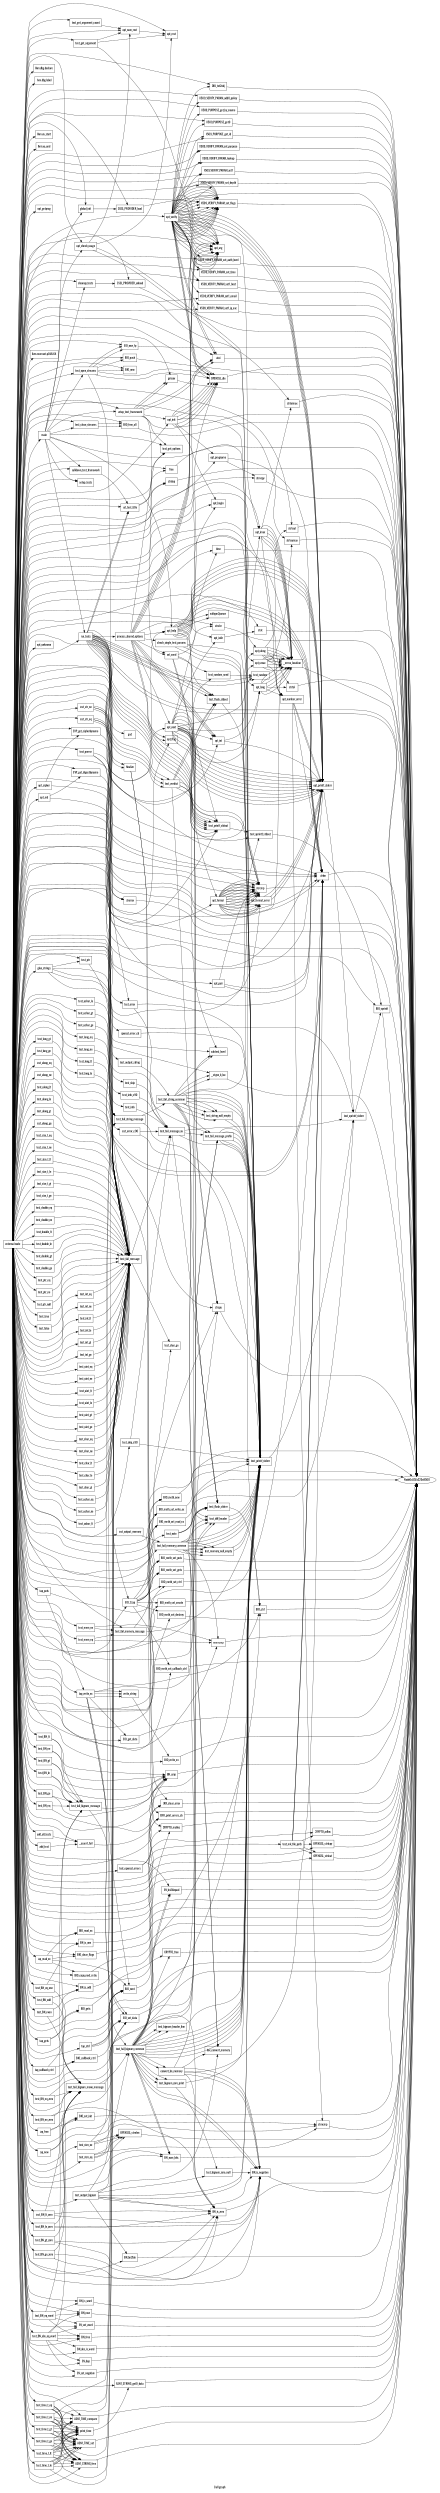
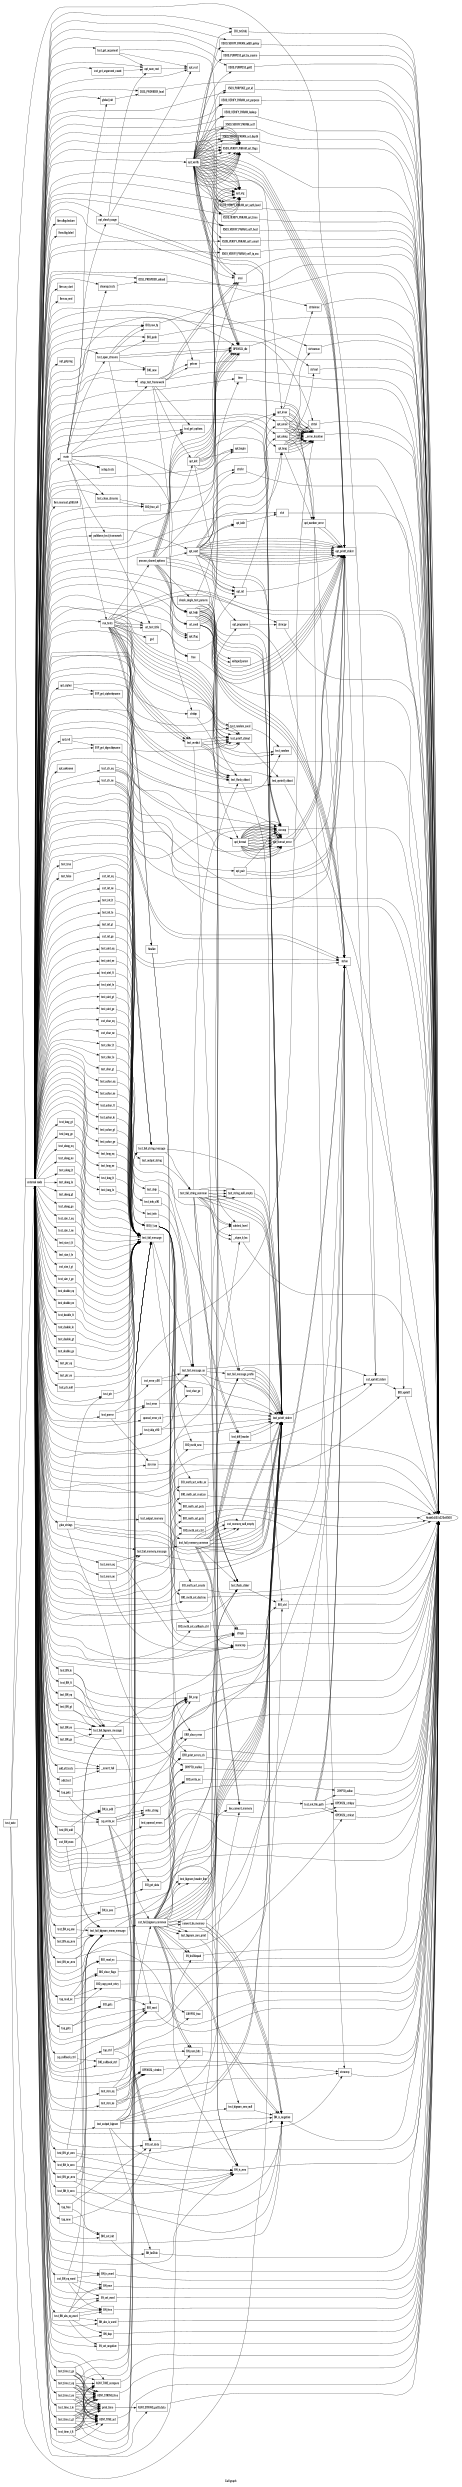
edge "external node" -> "test_note": reversed
